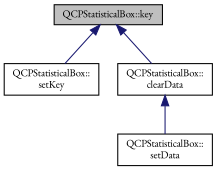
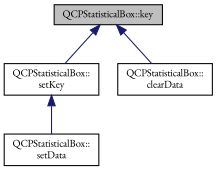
edge "QCPStatisticalBox:: setData" -> "QCPStatisticalBox:: clearData": now "QCPStatisticalBox:: setData" -> "QCPStatisticalBox:: setKey"
